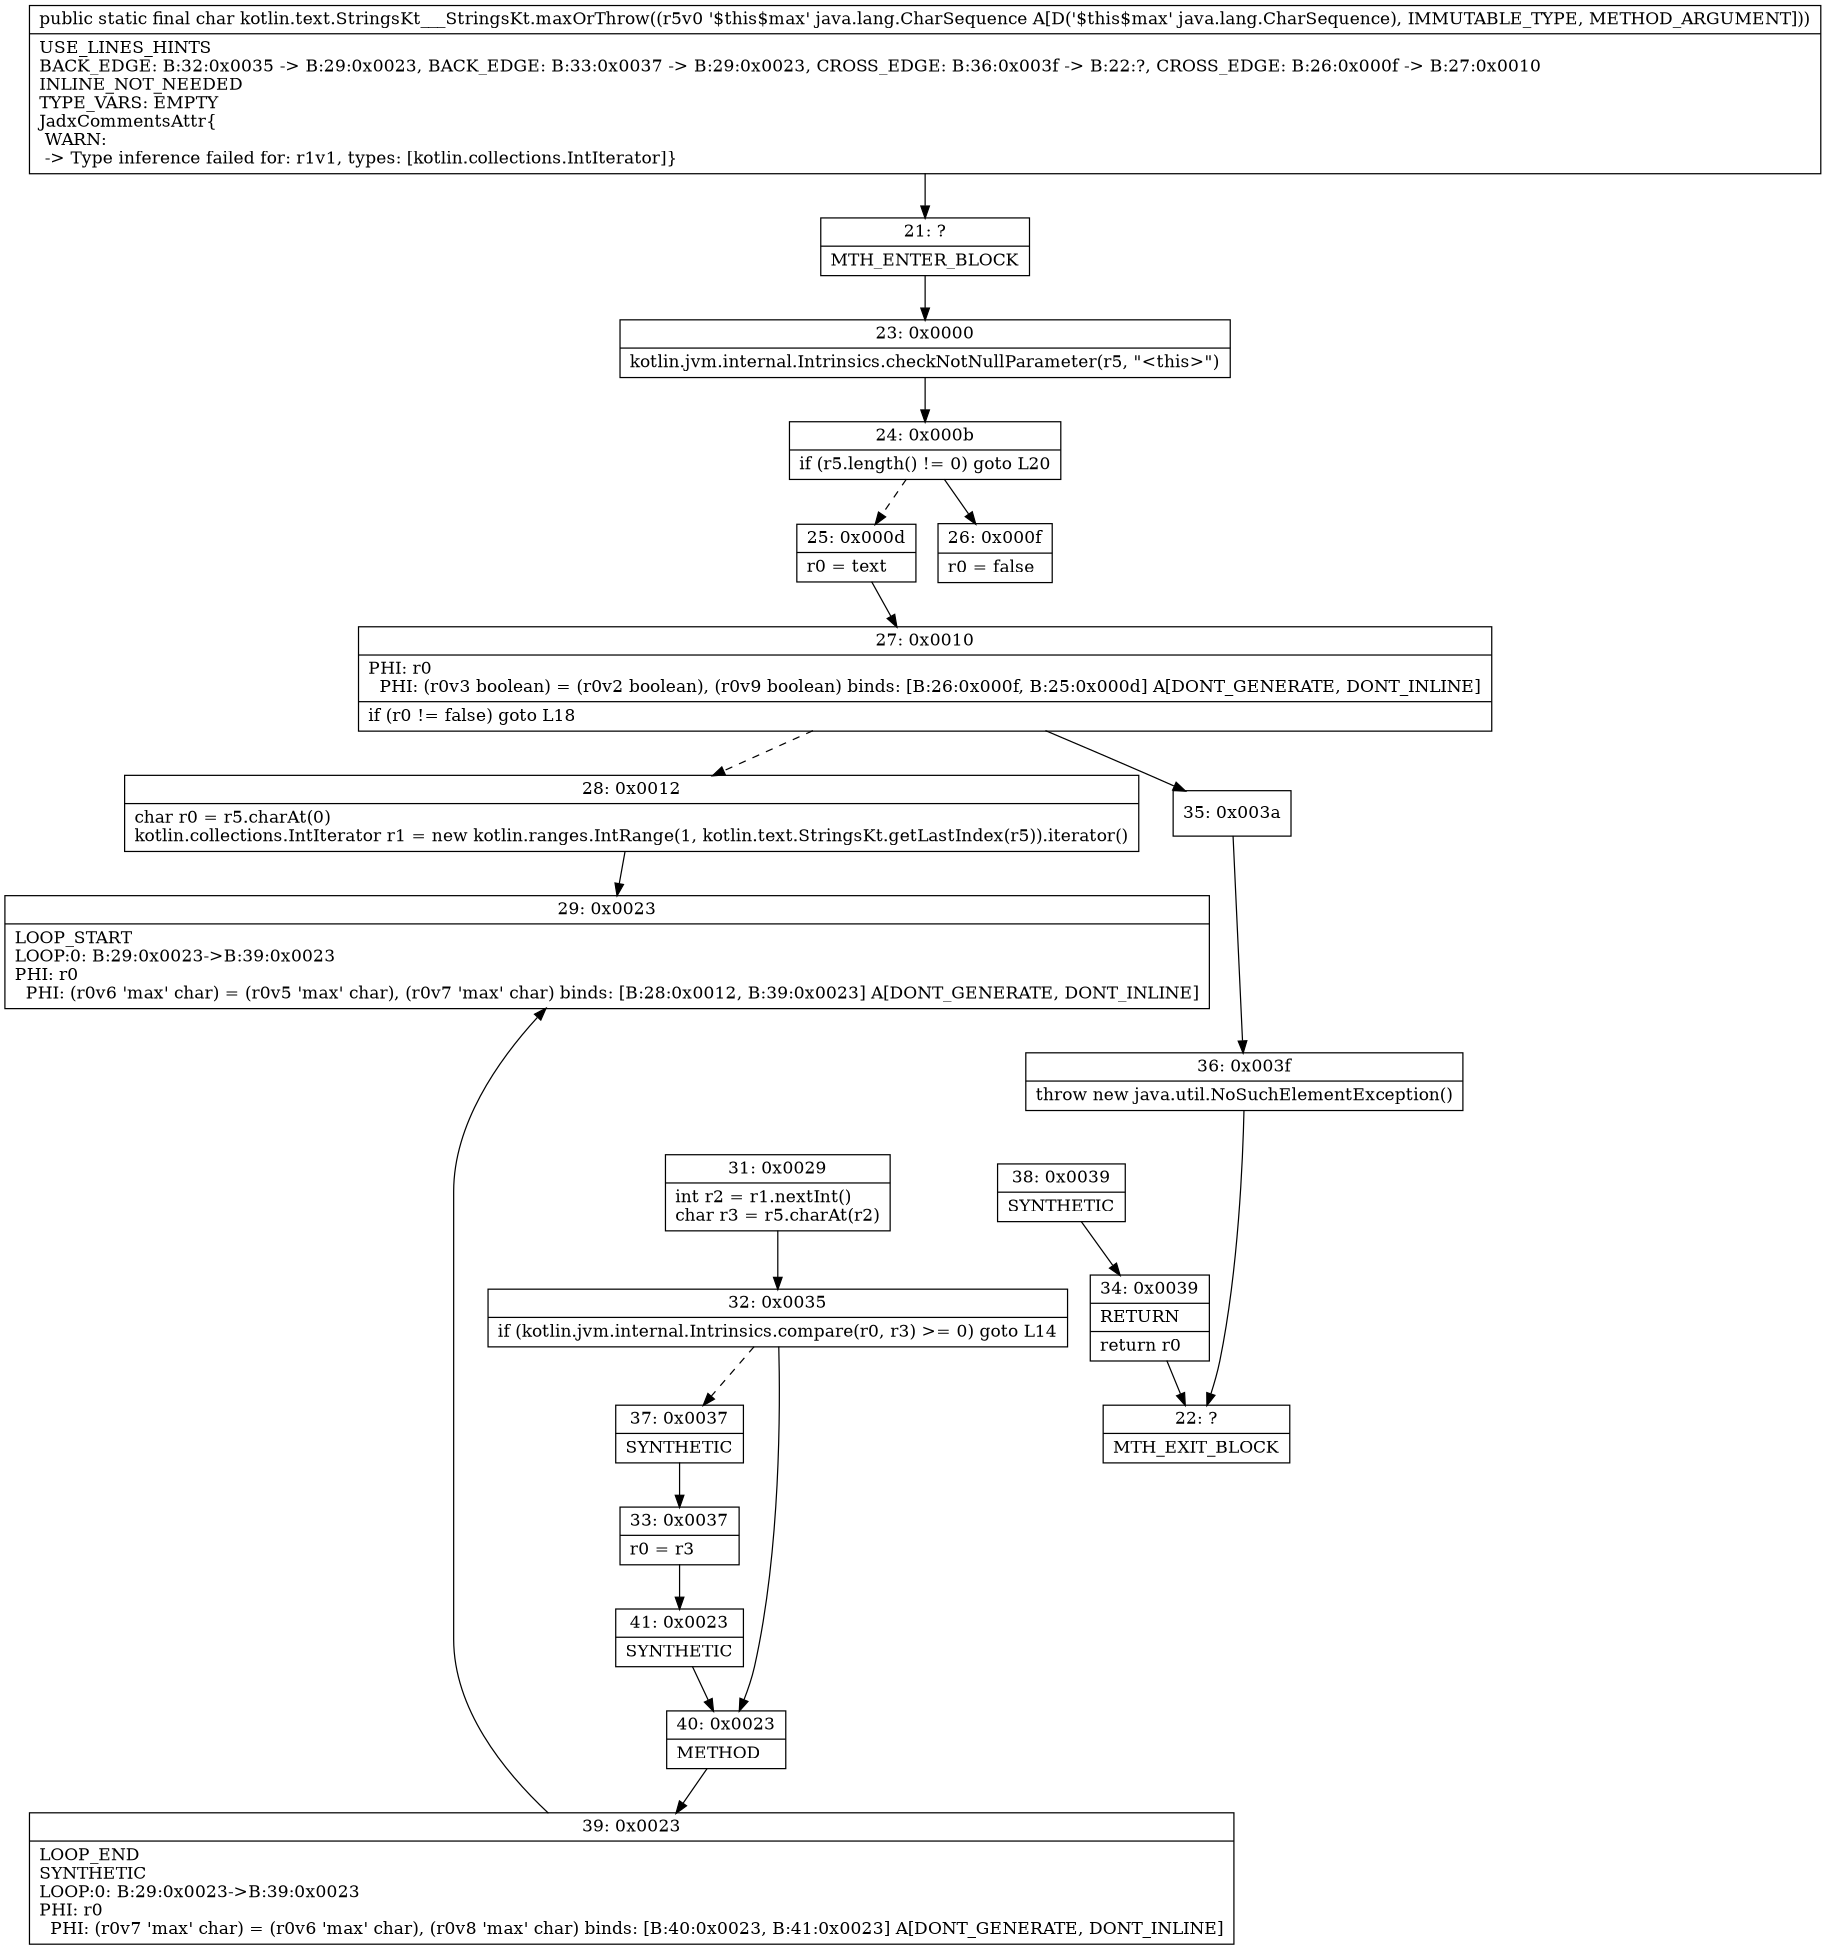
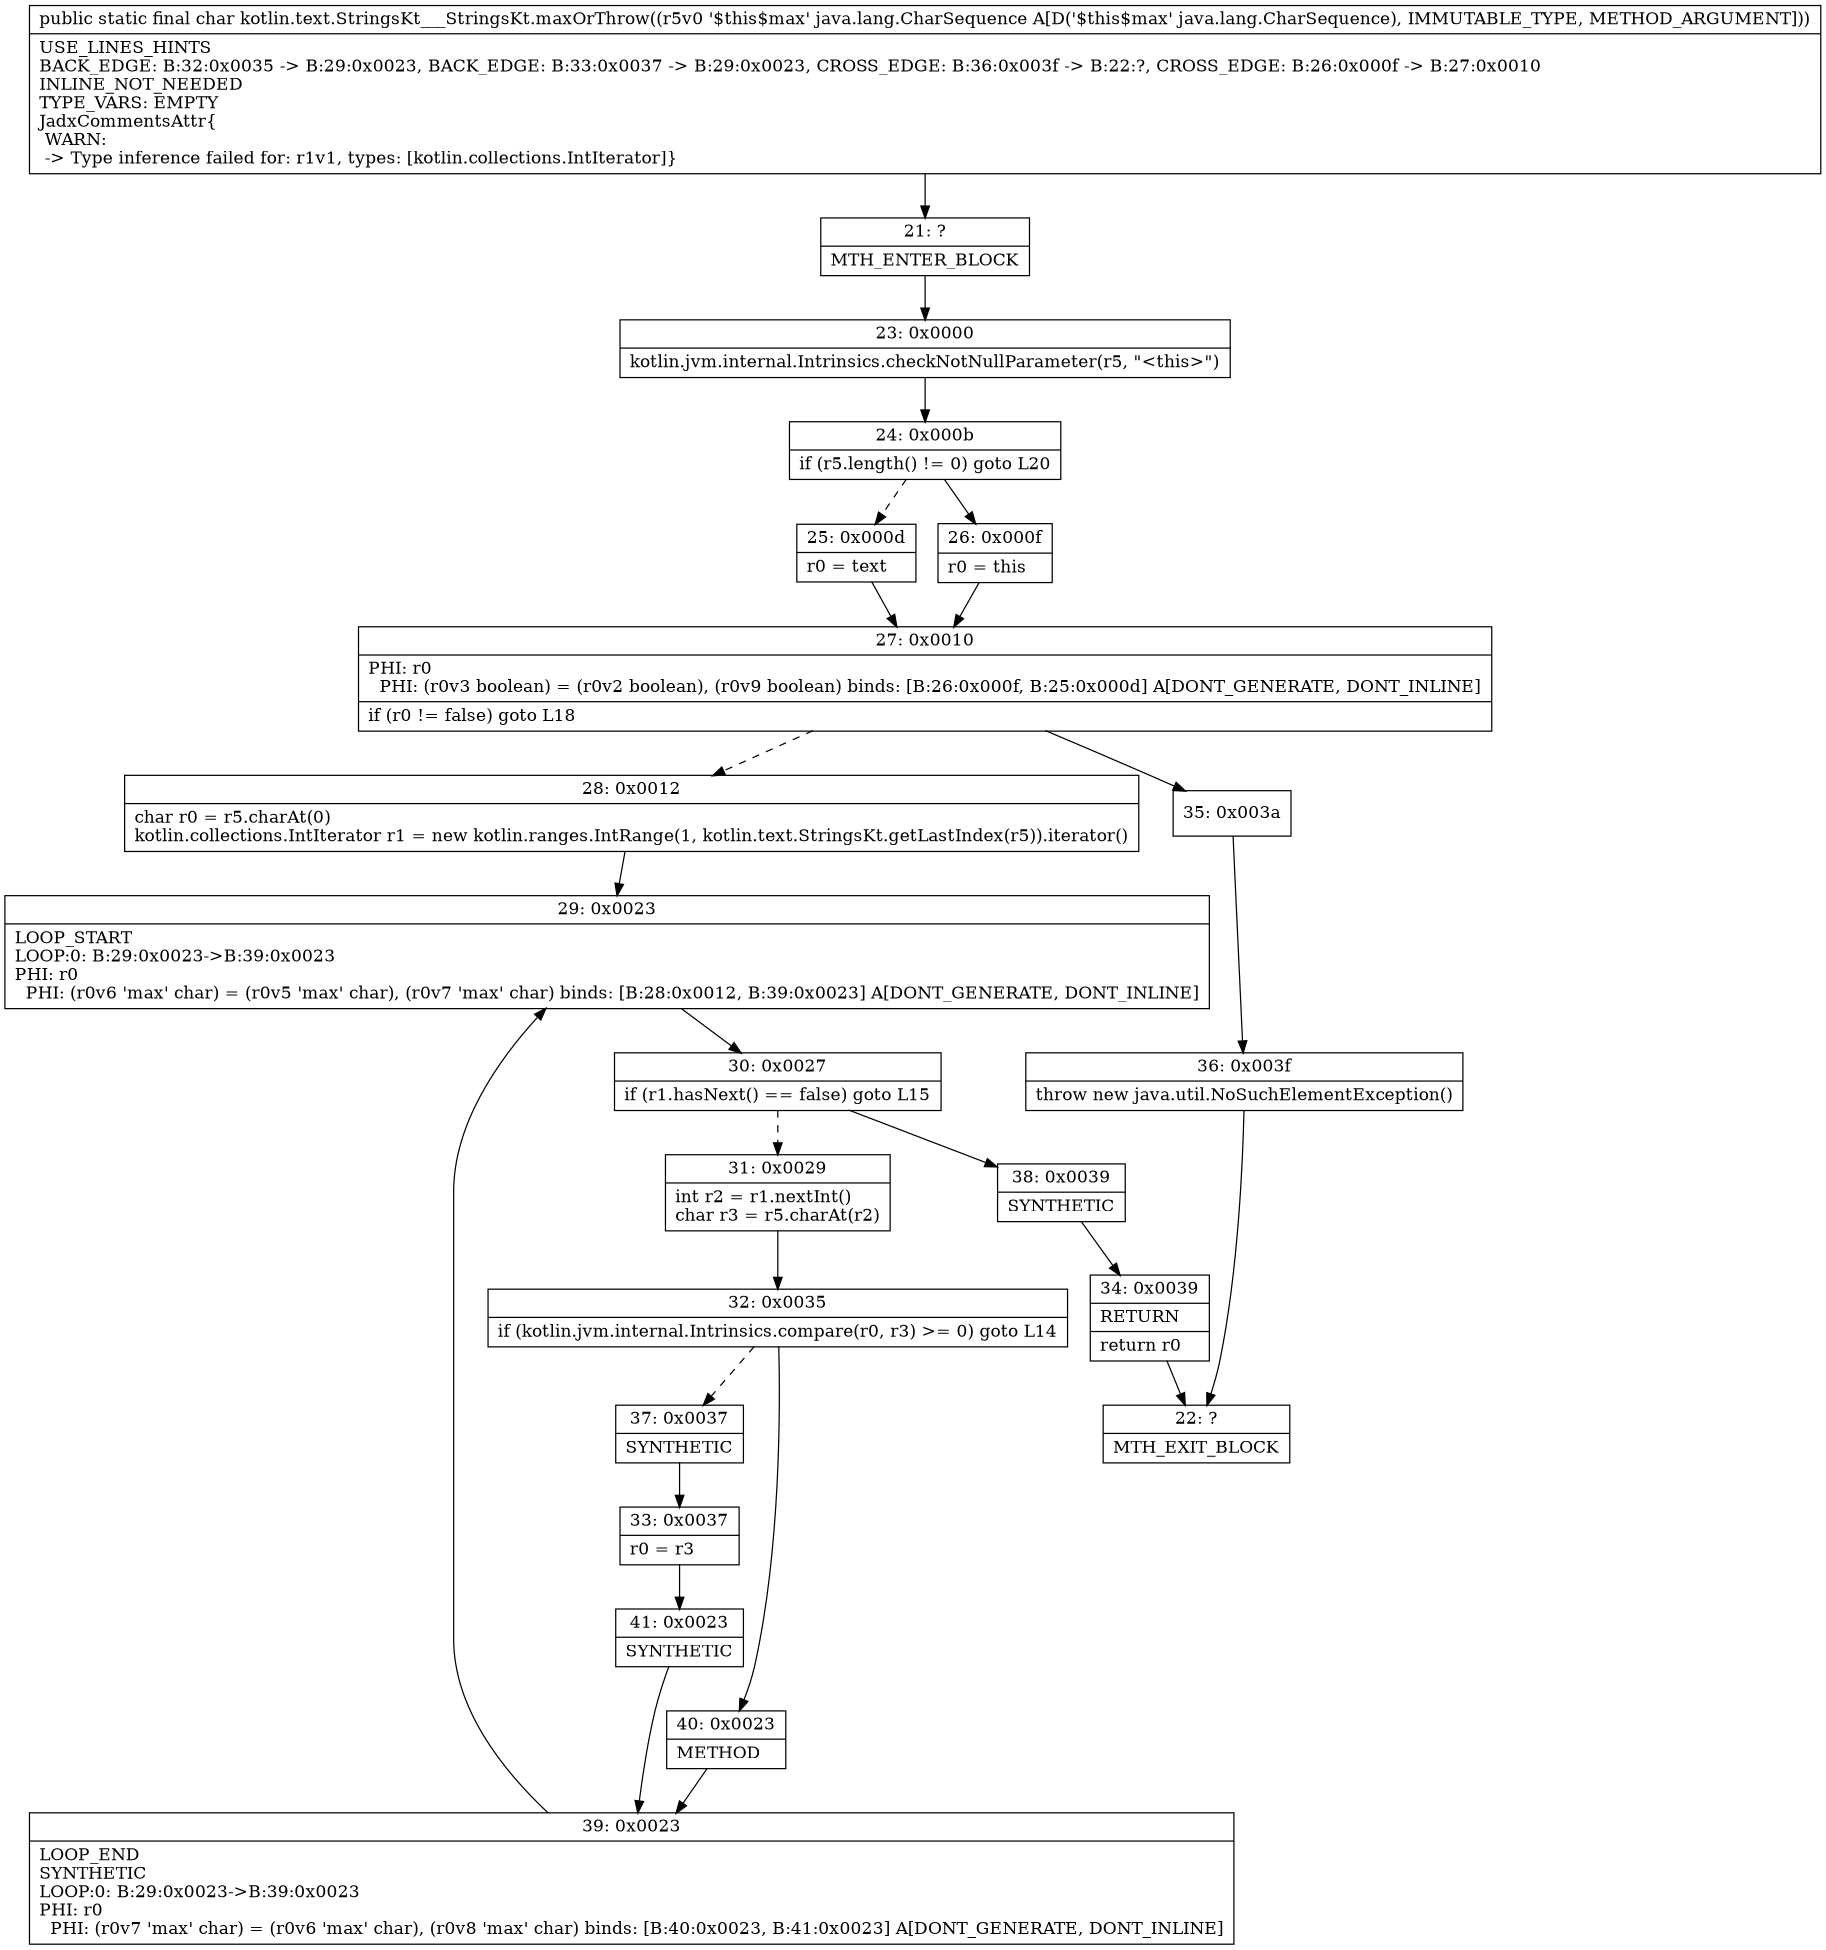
node "26: 0x000f": text "r0 = false" -> "r0 = this"
edge "26: 0x000f" -> "27: 0x0010": added
node "30: 0x0027": added
edge "41: 0x0023" -> "40: 0x0023": now "41: 0x0023" -> "39: 0x0023"
